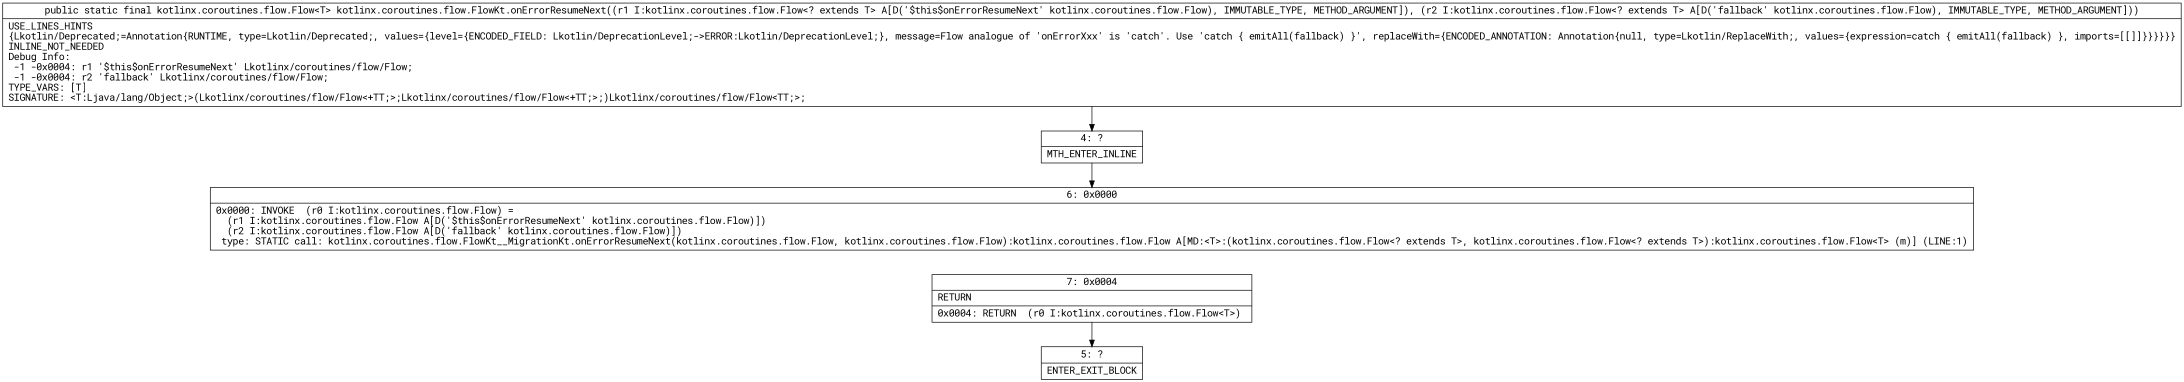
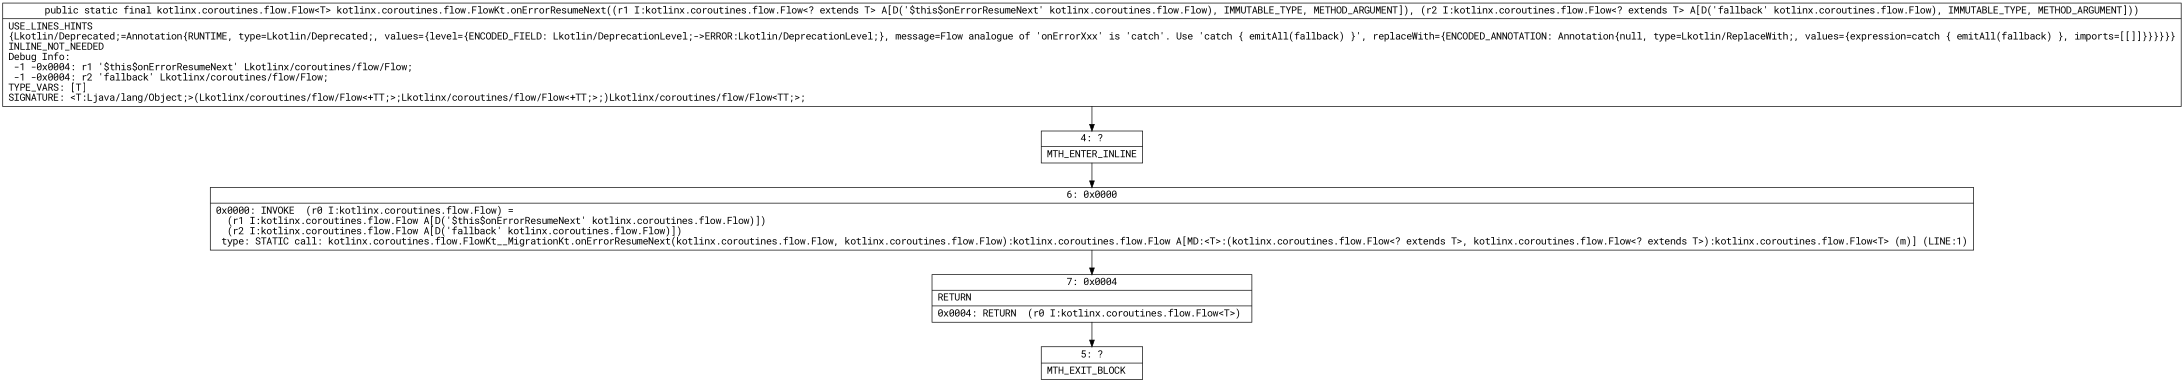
edge "6: 0x0000" -> "7: 0x0004": added
node "5: ?": text "ENTER_EXIT_BLOCK" -> "MTH_EXIT_BLOCK"
